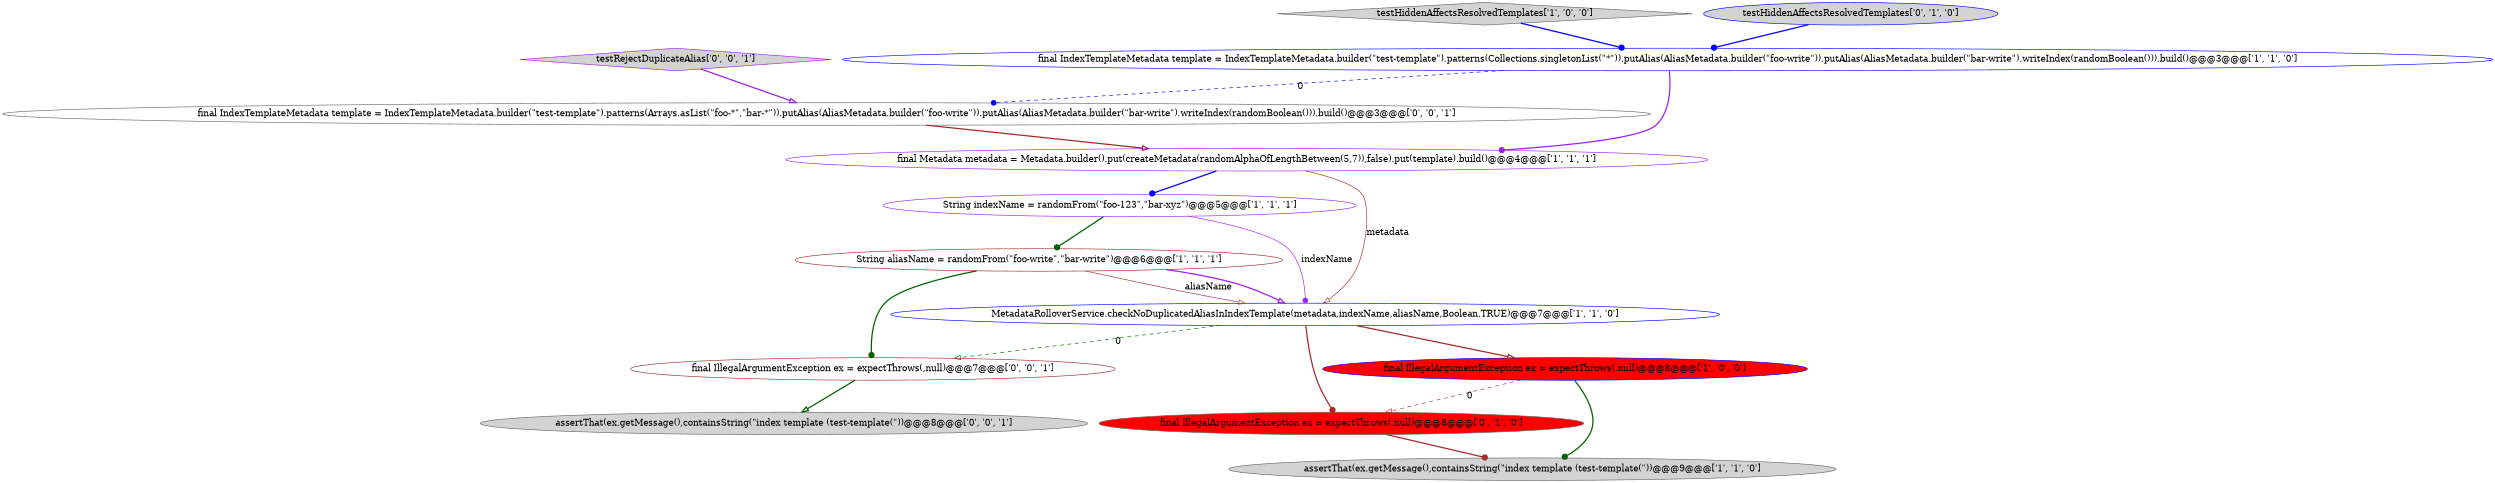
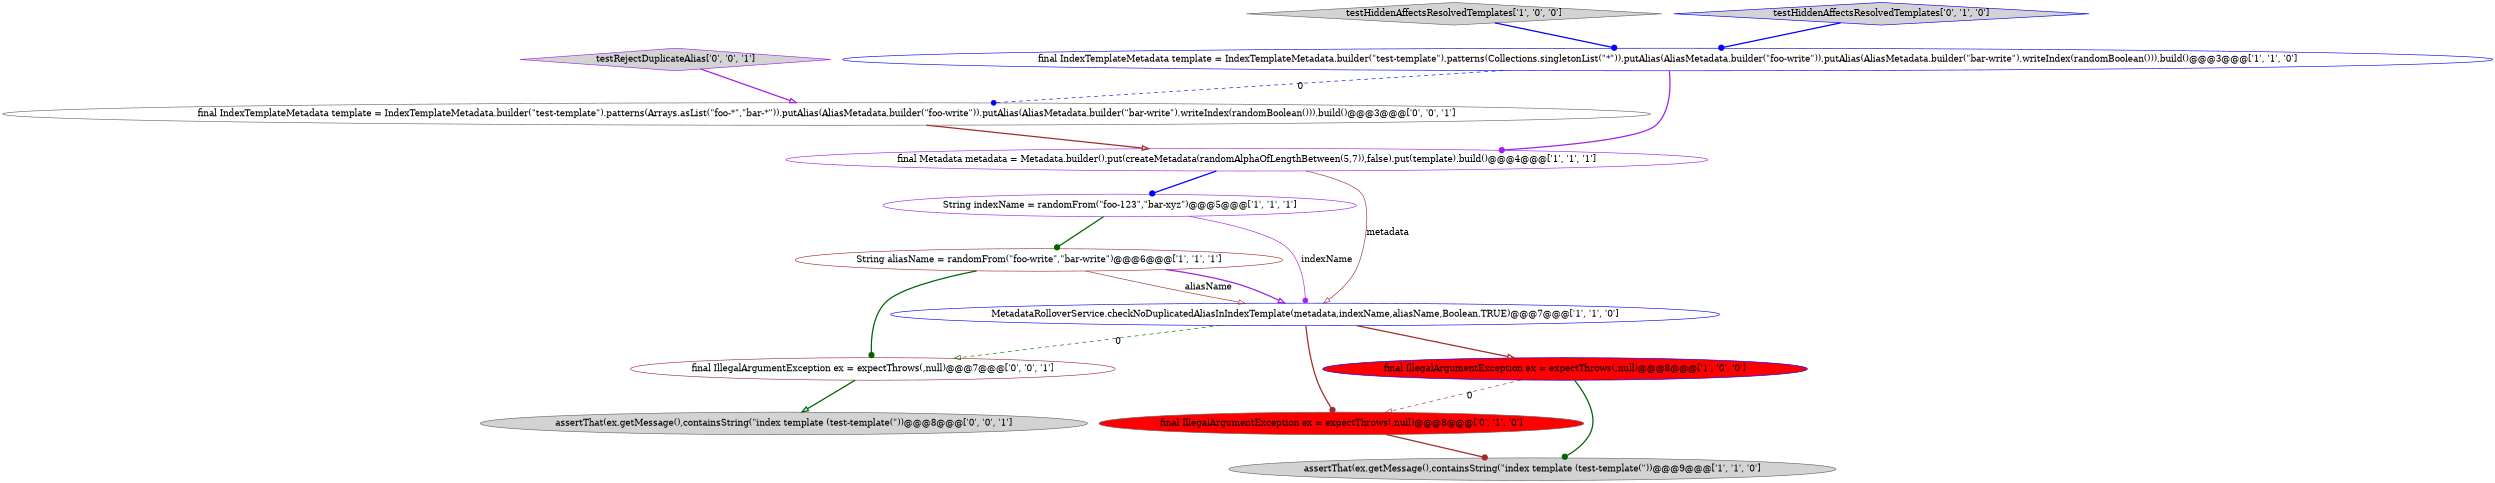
node "testHiddenAffectsResolvedTemplates['0', '1', '0']": shape ellipse -> diamond
